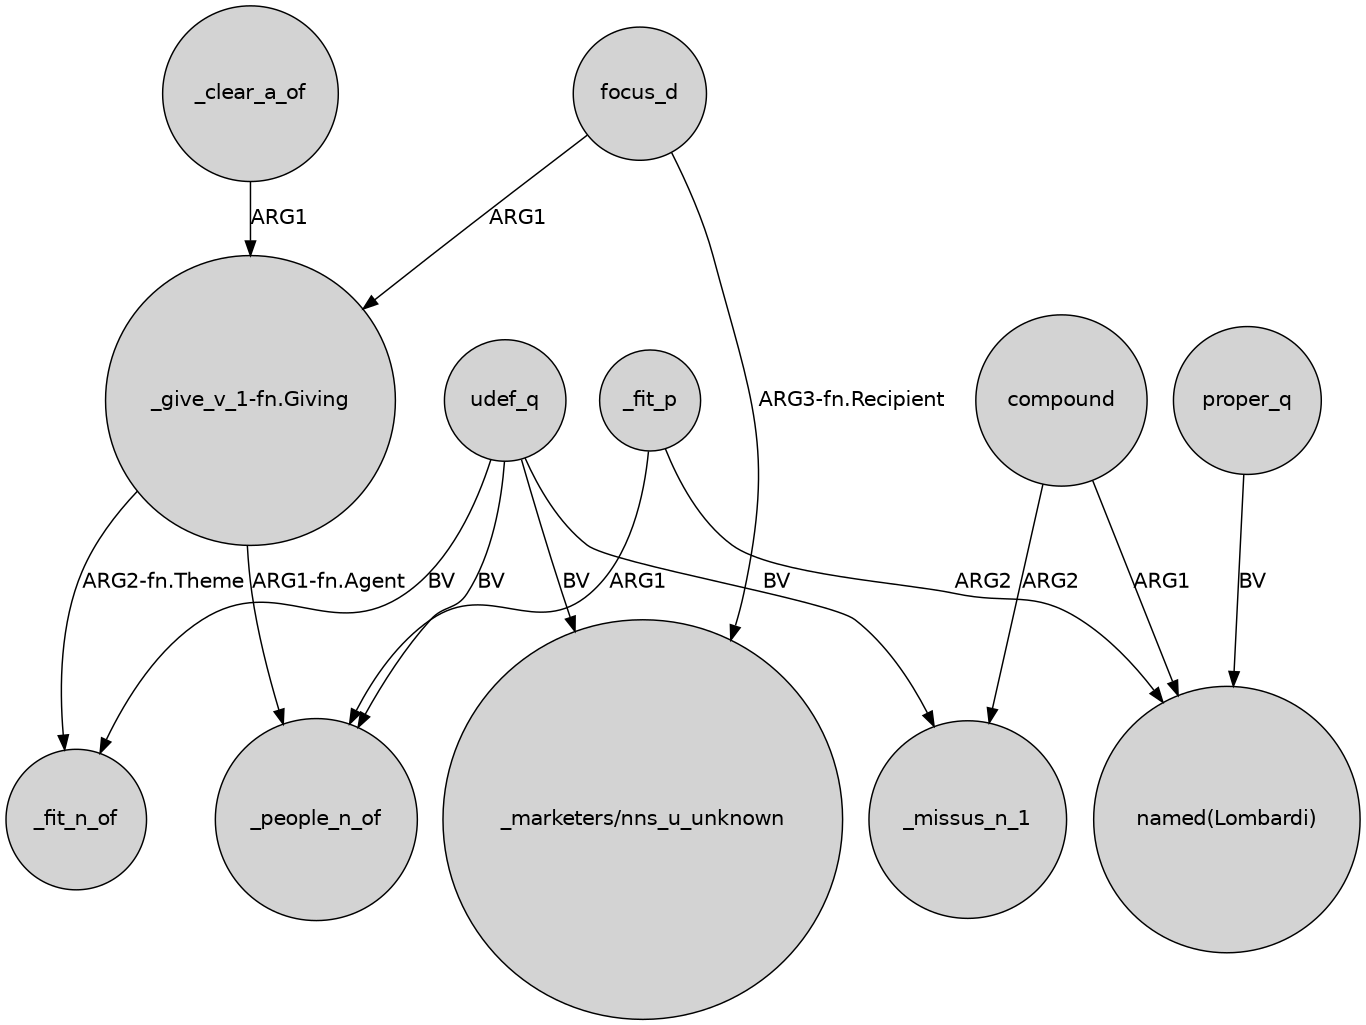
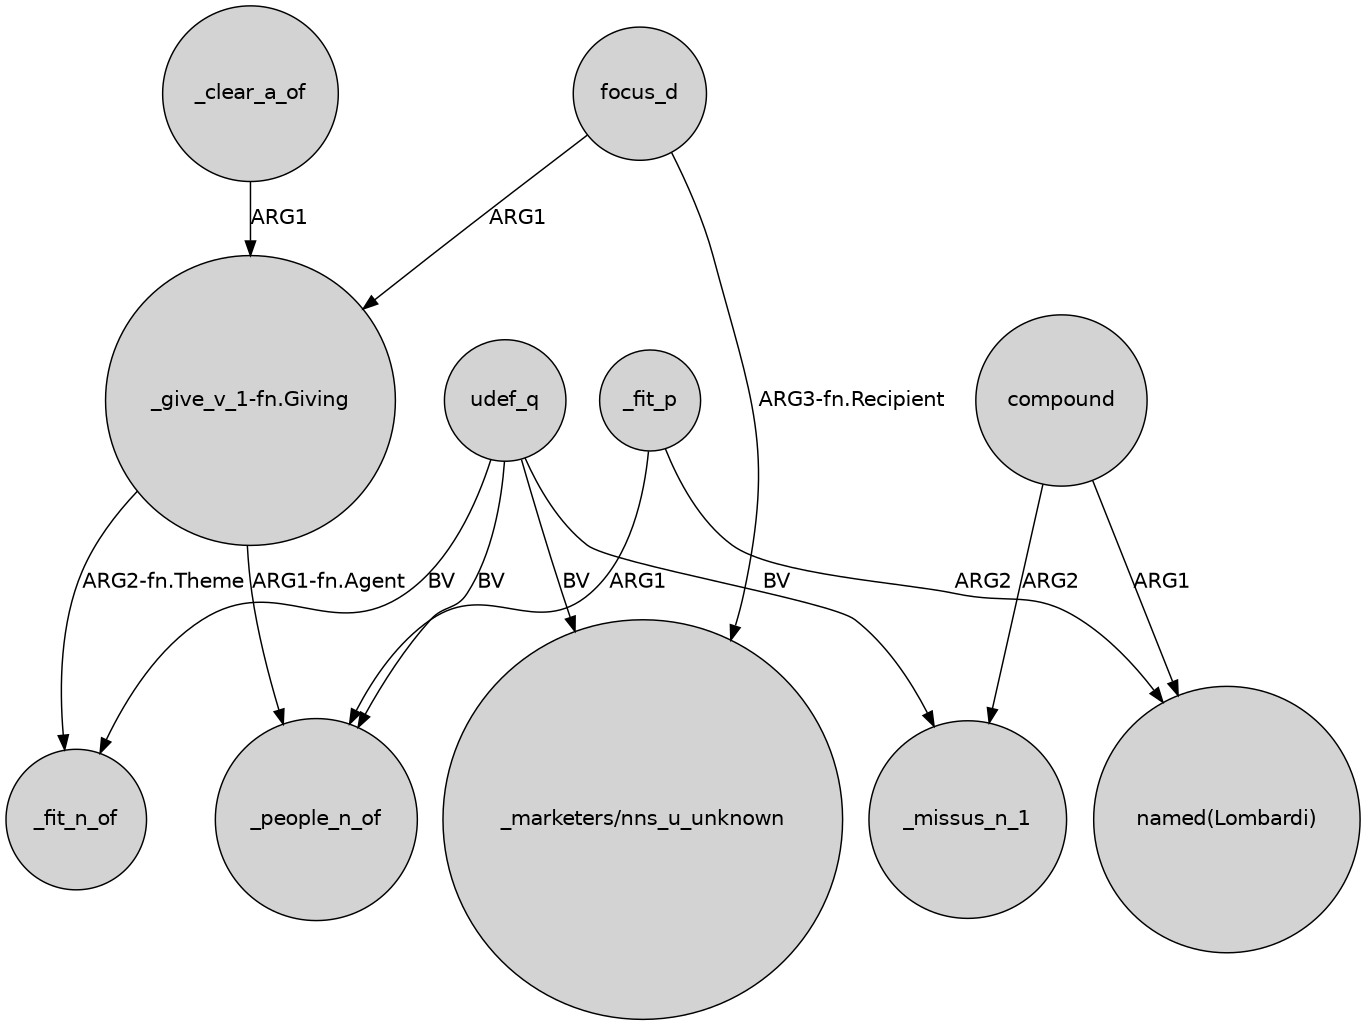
node "proper_q": removed
